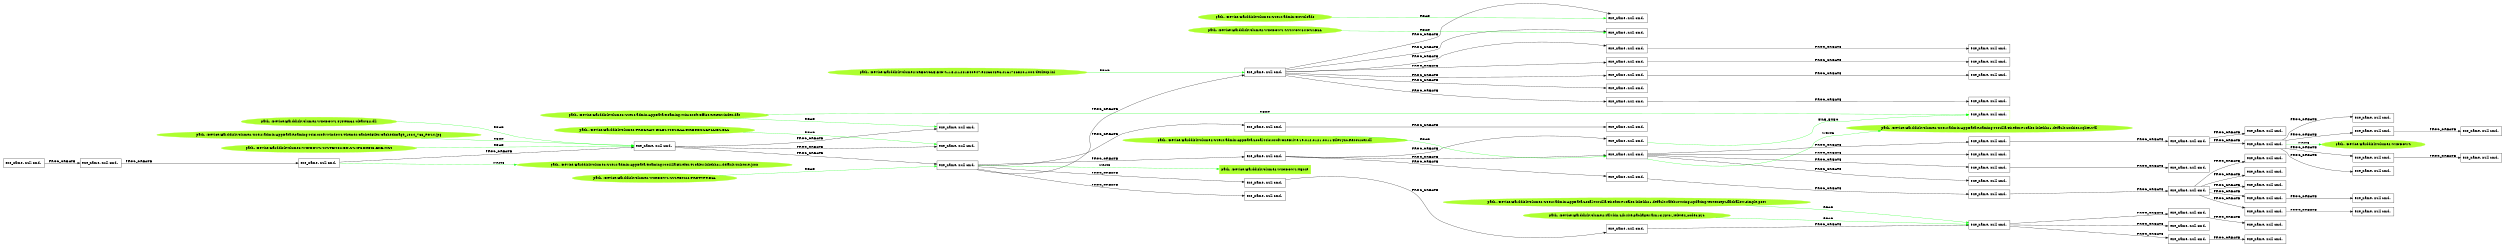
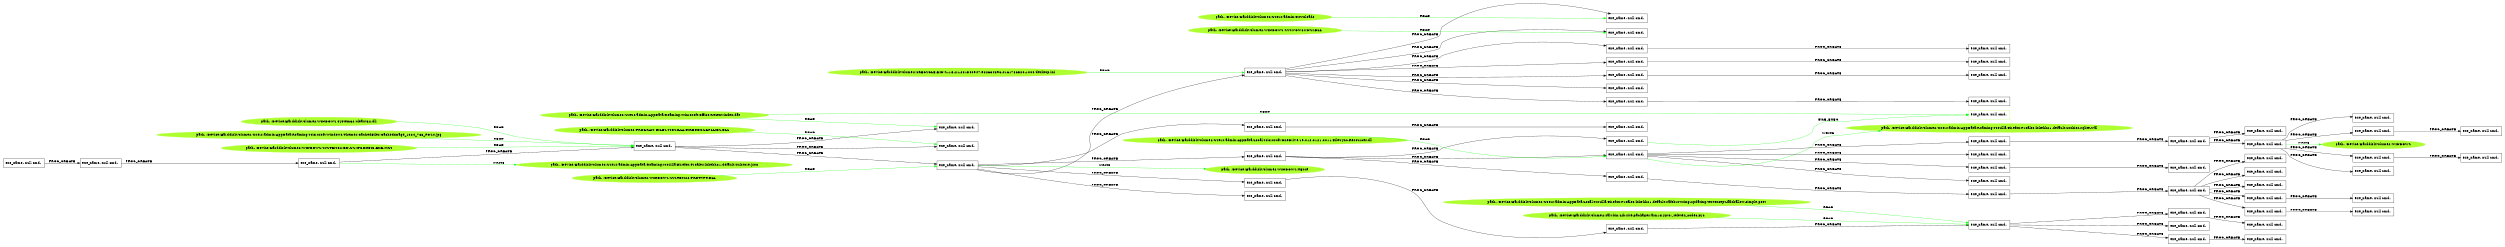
node "path: /Device/HarddiskVolume2/WINDOWS/TEMP": shape box -> ellipse
